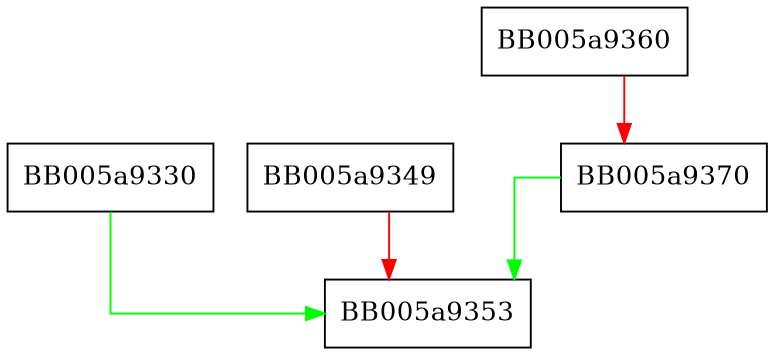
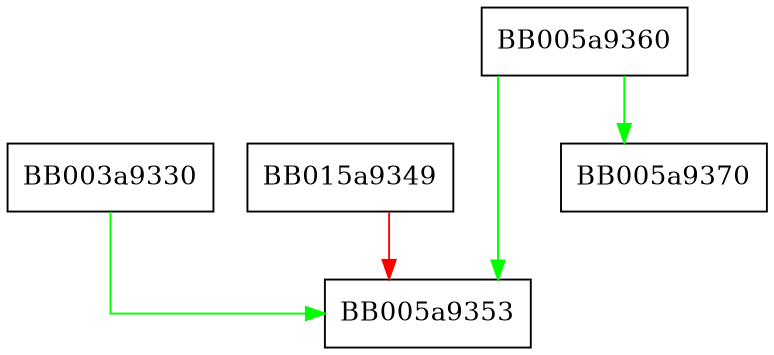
edge "BB005a9360" -> "BB005a9370": color red -> green
node "BB005a9330": label "BB005a9330" -> "BB003a9330"
node "BB005a9349": label "BB005a9349" -> "BB015a9349"
edge "BB005a9370" -> "BB005a9353": now "BB005a9360" -> "BB005a9353"
